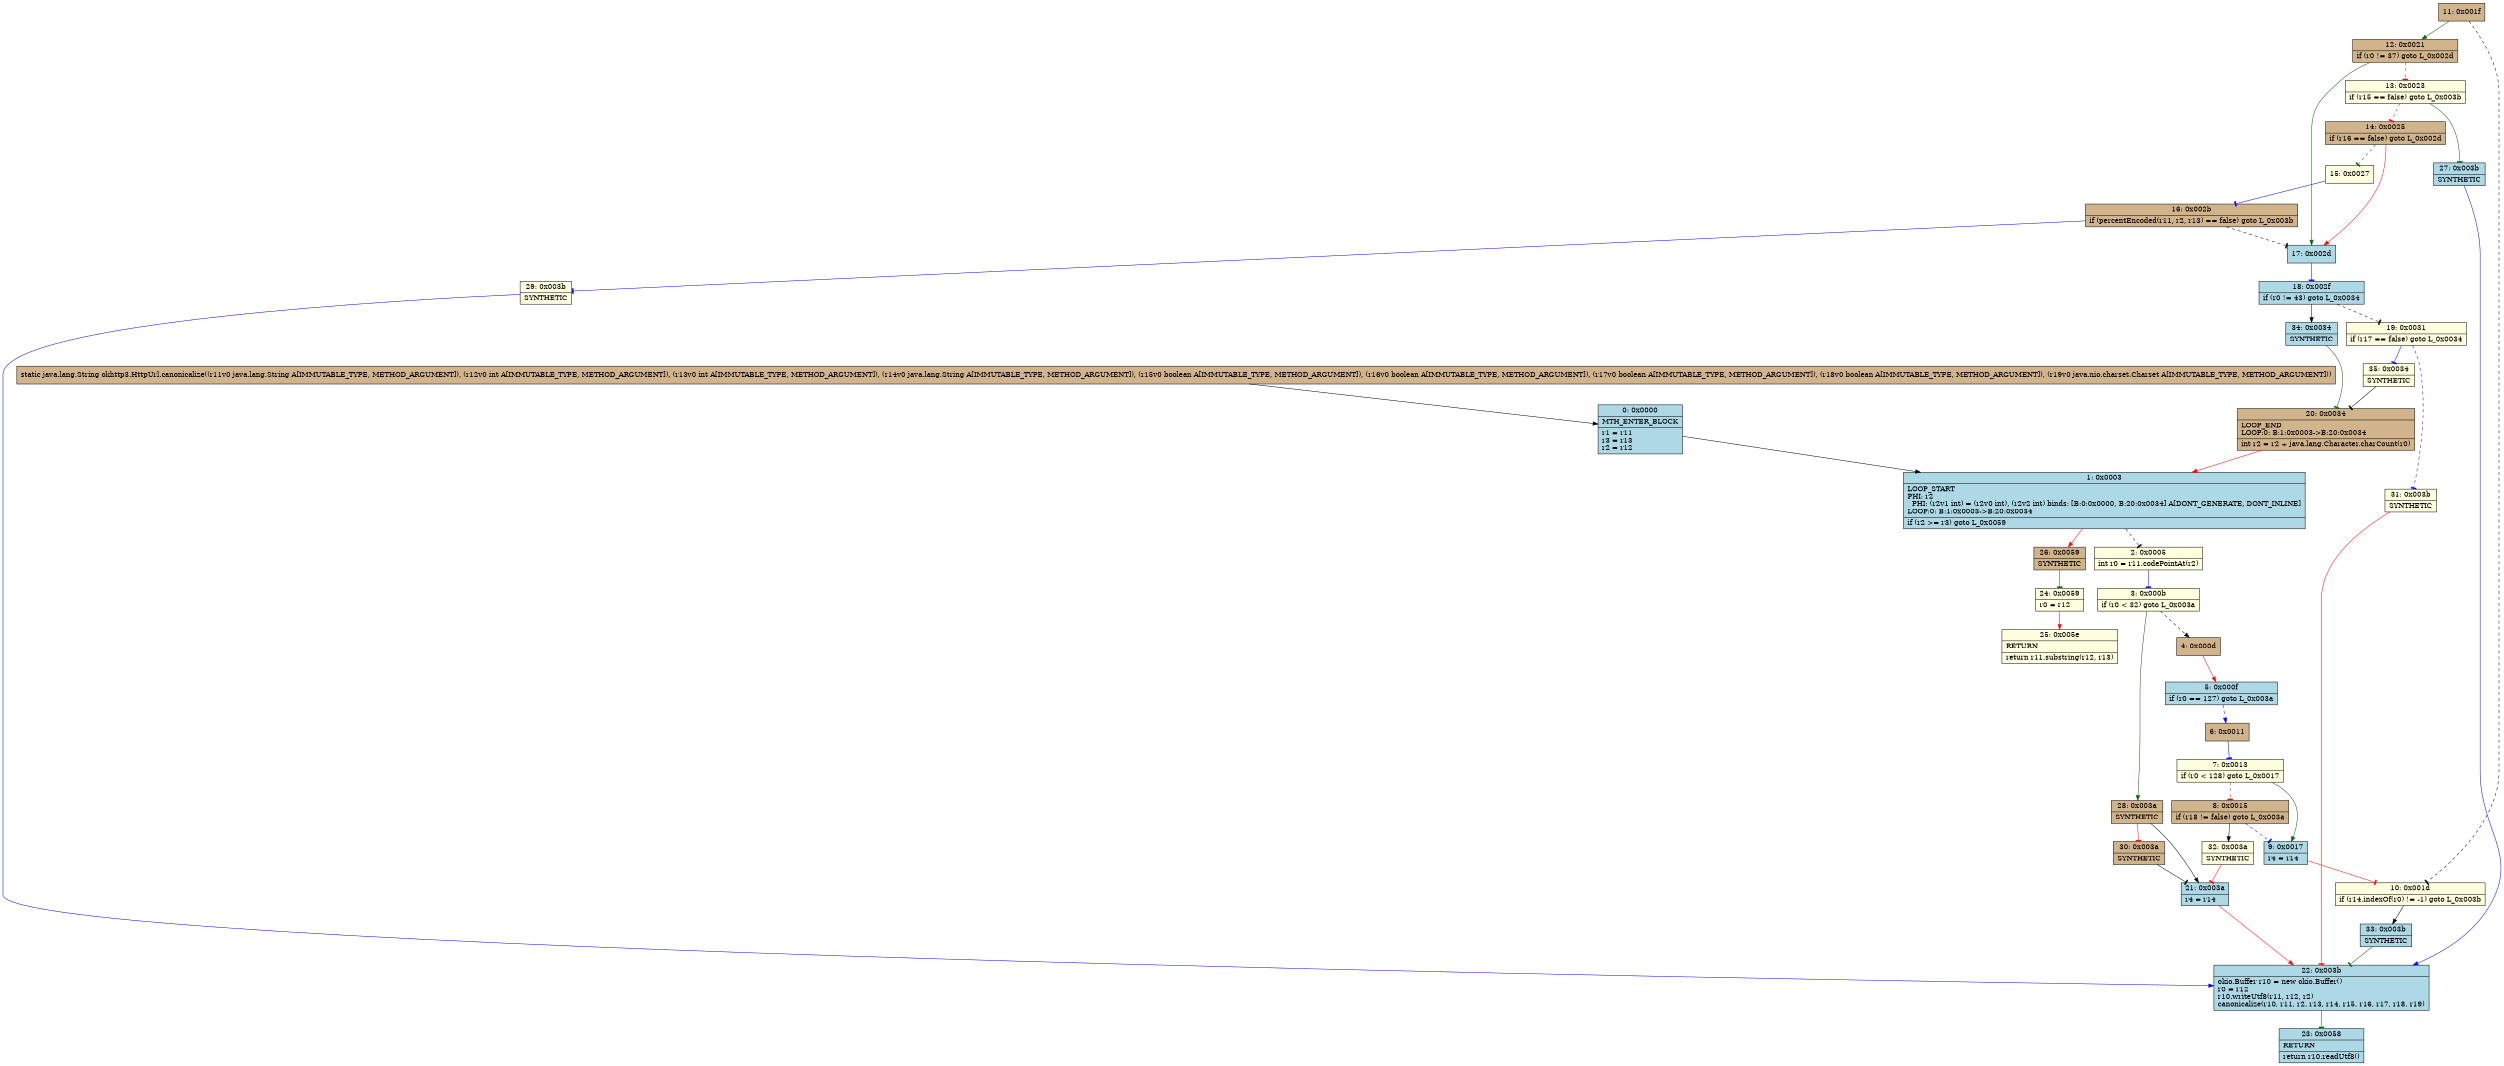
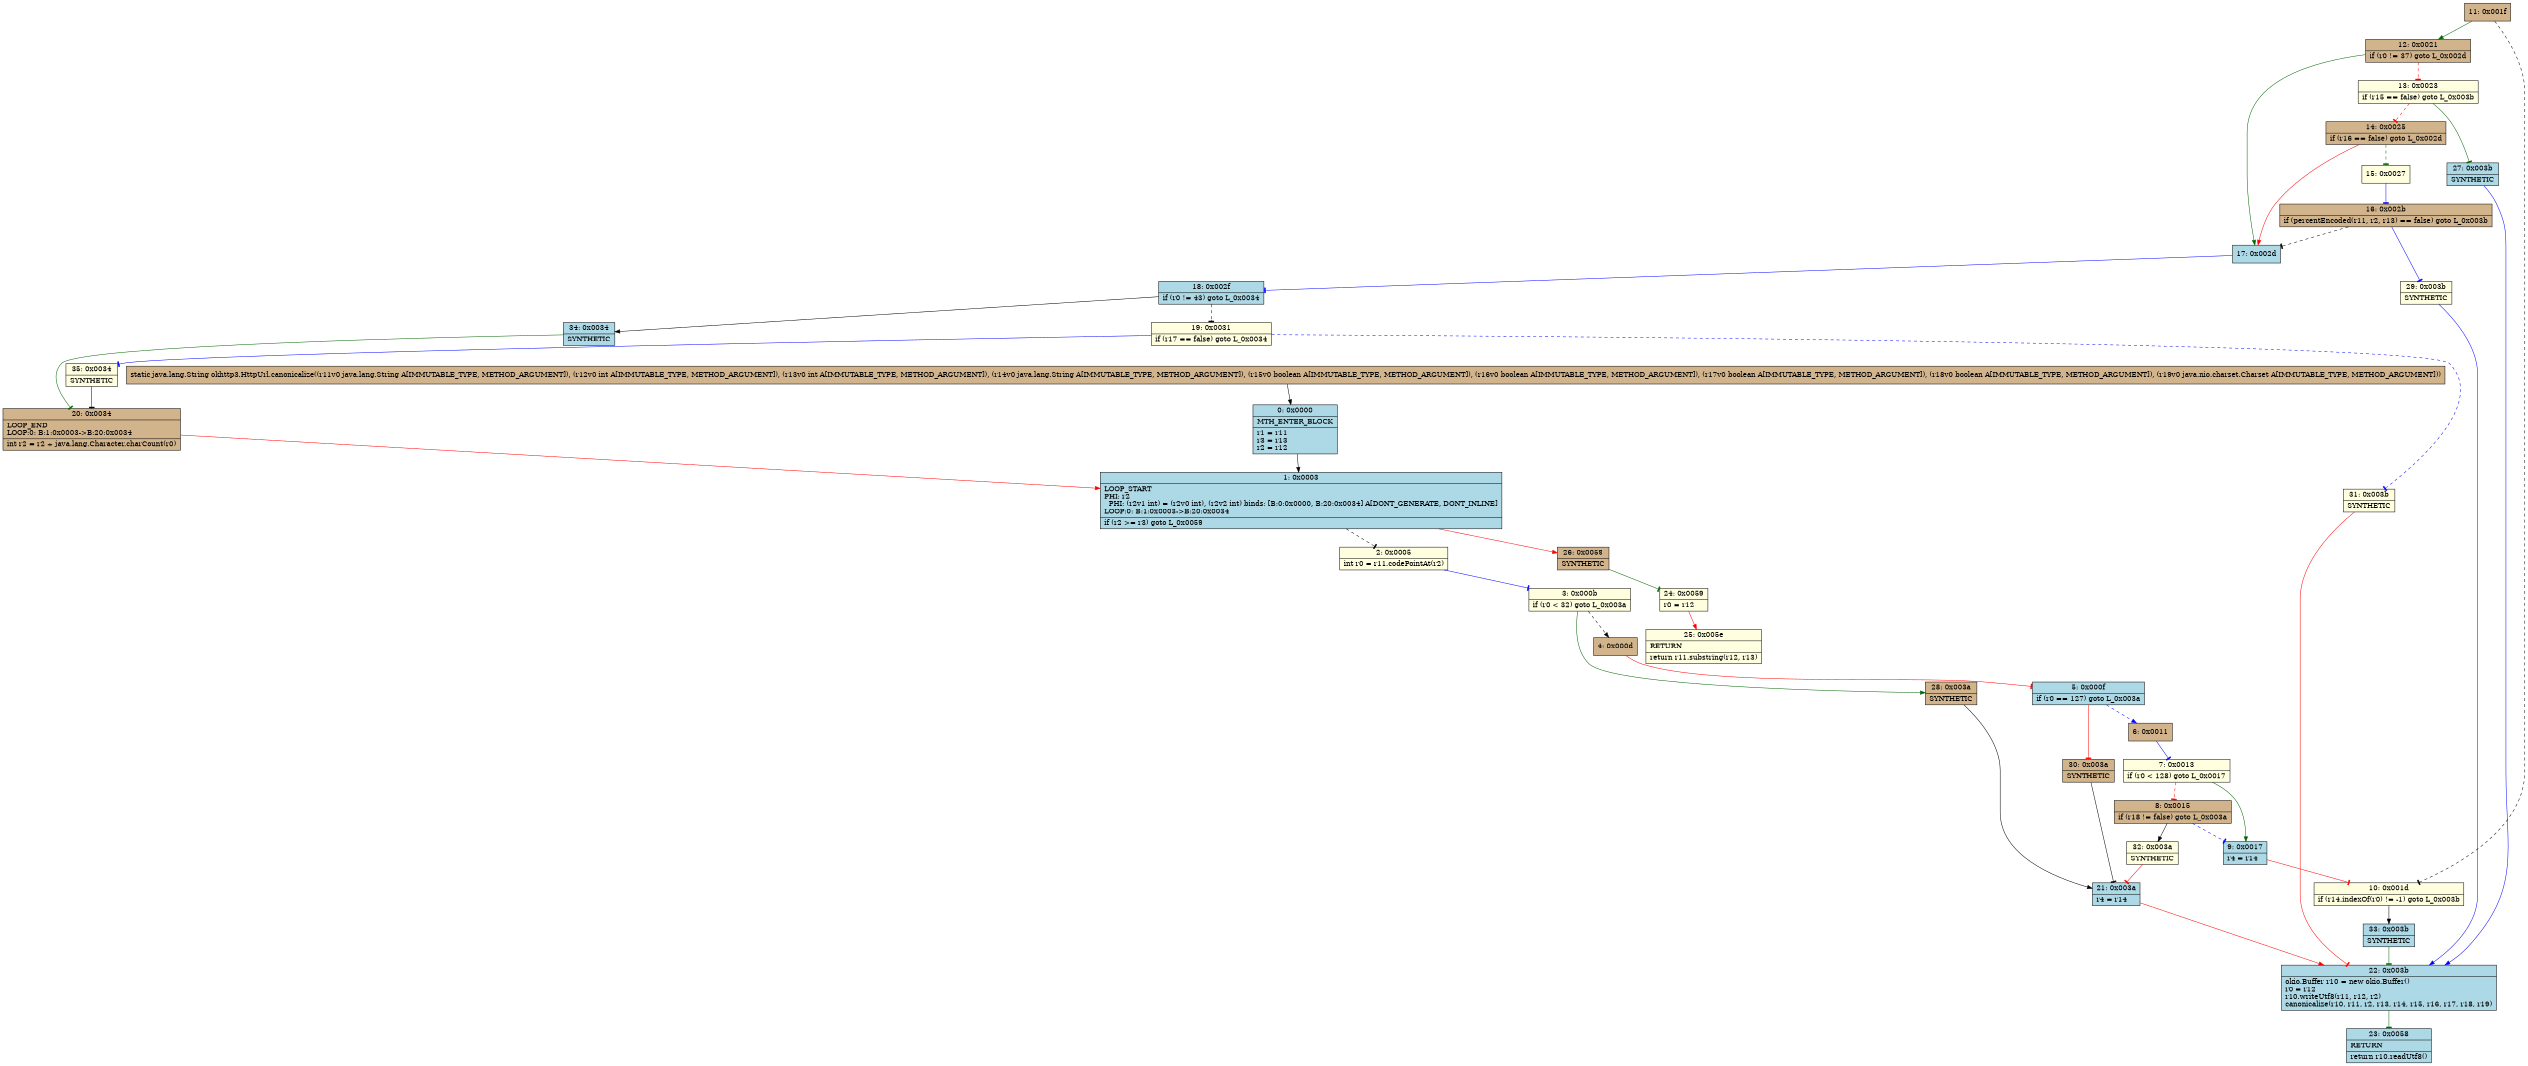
edge "4: 0x000d" -> "5: 0x000f": arrowhead normal -> tee
edge "28: 0x003a" -> "30: 0x003a": now "5: 0x000f" -> "30: 0x003a"
